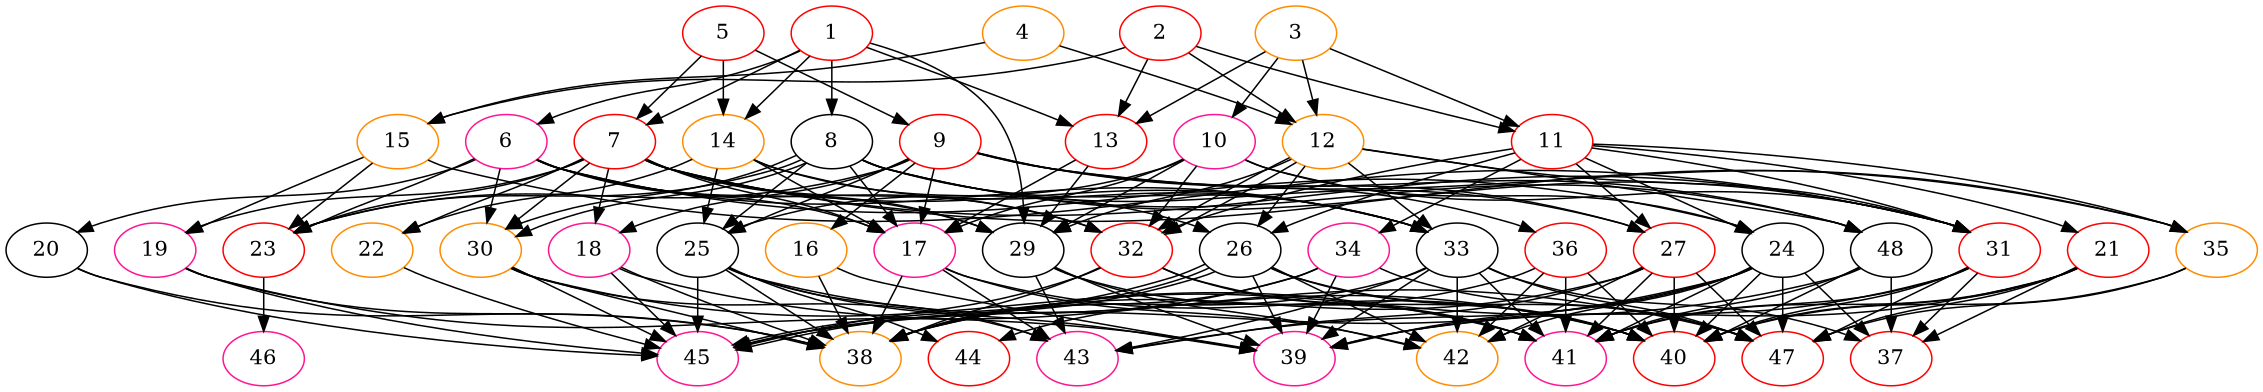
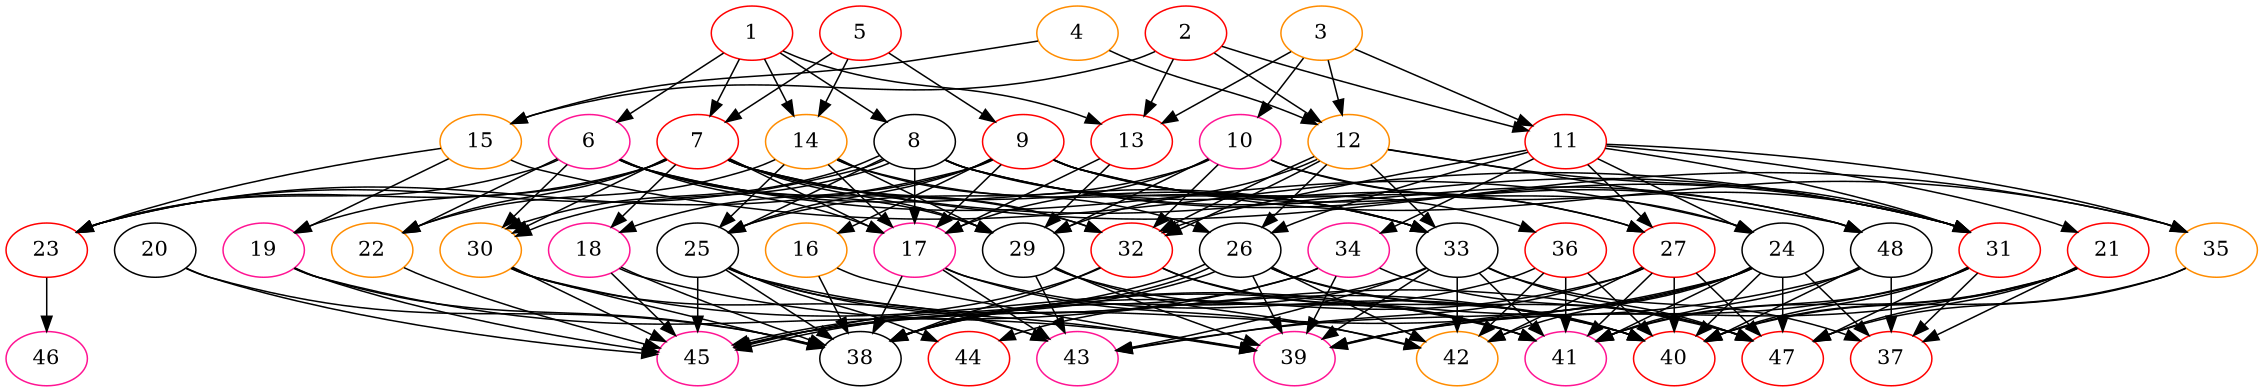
edge "1" -> "29": now "14" -> "29"
edge "6" -> "20": now "6" -> "22"
node "38": color darkorange -> black
